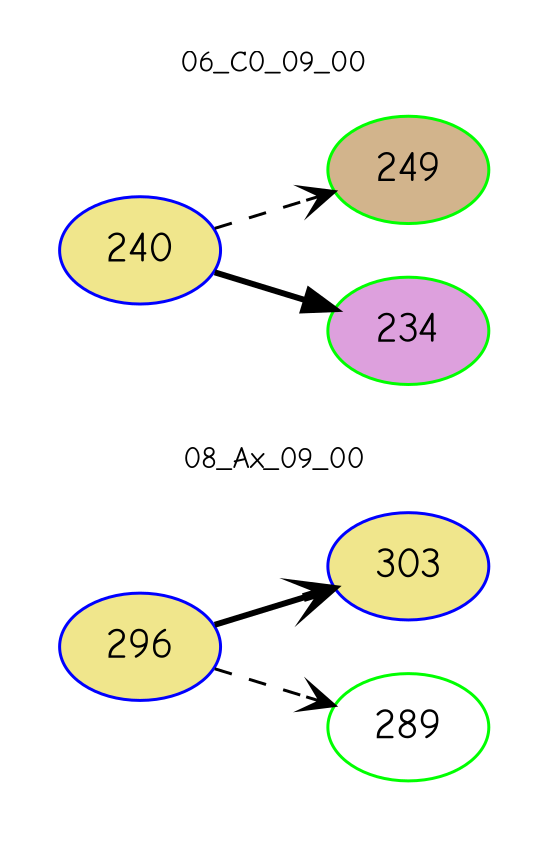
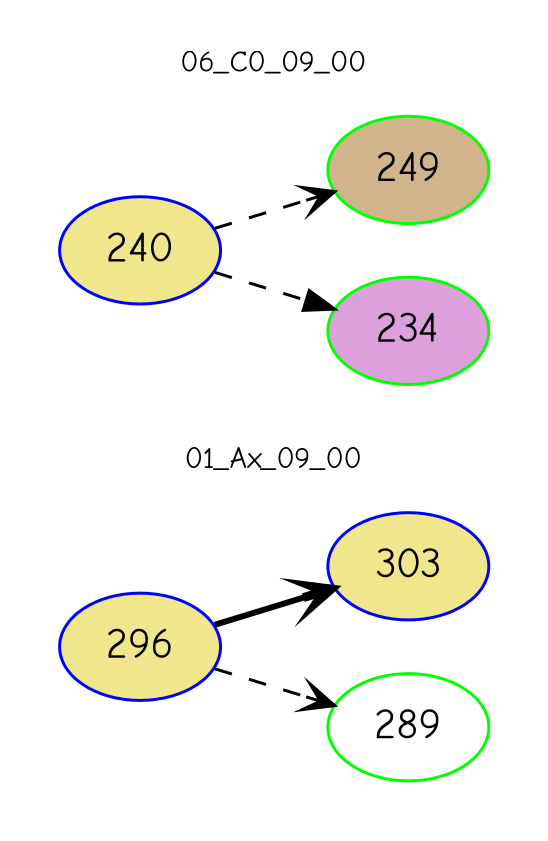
edge "240" -> "234": style bold -> dashed
cluster "08_Ax_09_00": label "08_Ax_09_00" -> "01_Ax_09_00"
